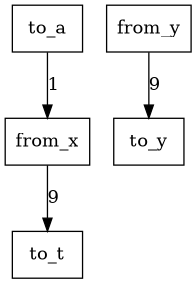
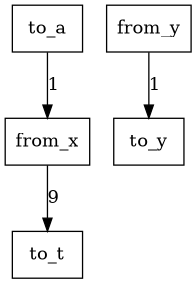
edge "from_y" -> "to_y": label "9" -> "1"
